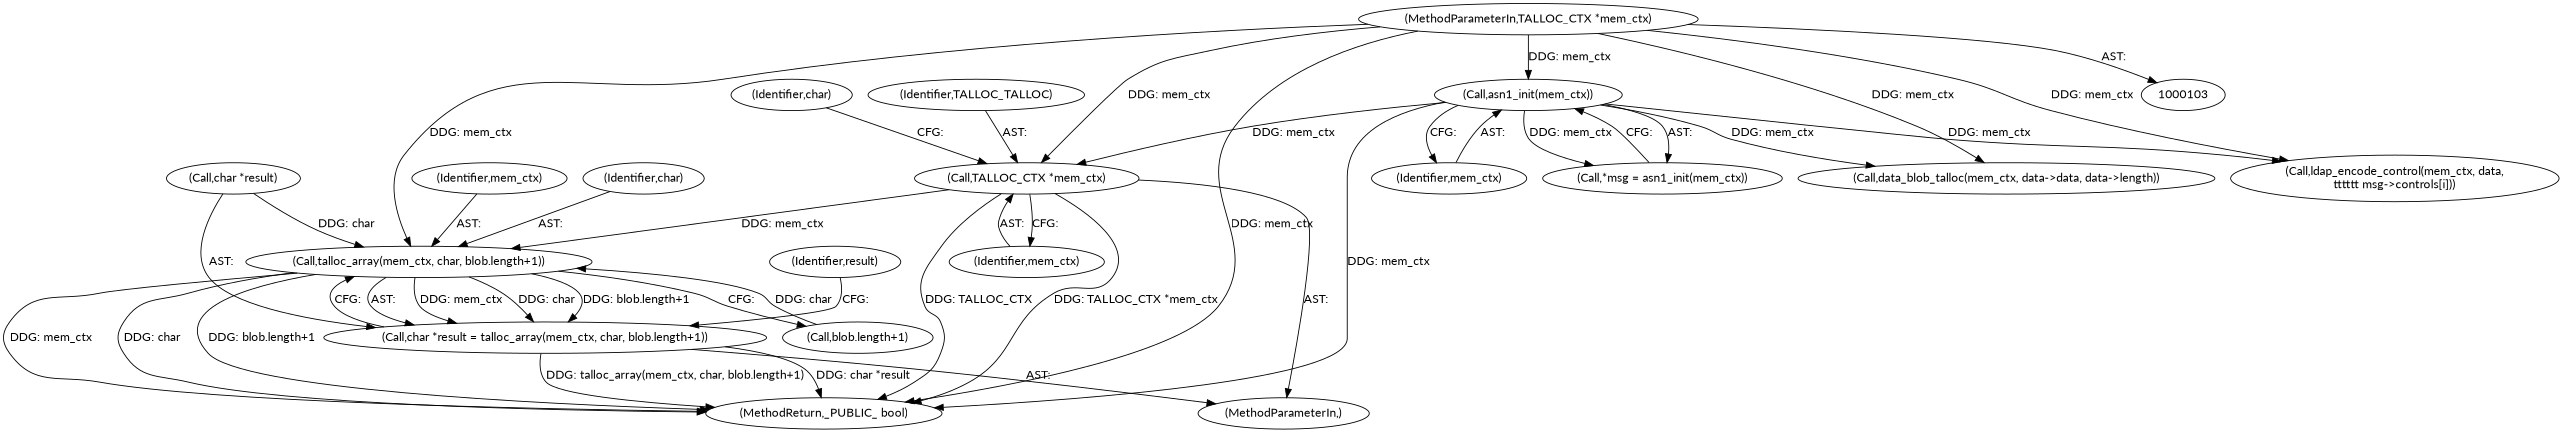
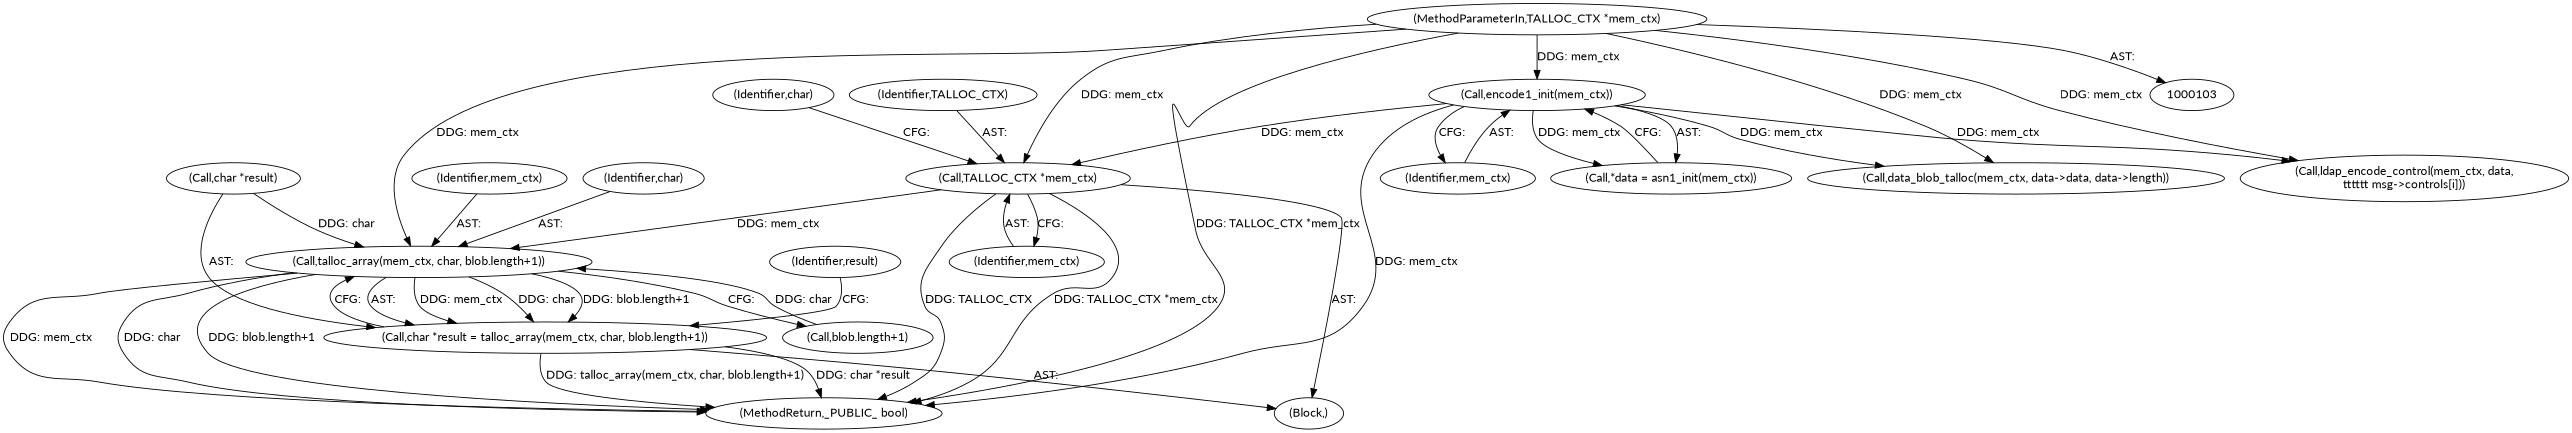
node "(Identifier,TALLOC_TALLOC)": label "(Identifier,TALLOC_TALLOC)" -> "(Identifier,TALLOC_CTX)"
node "(Call,asn1_init(mem_ctx))": label "(Call,asn1_init(mem_ctx))" -> "(Call,encode1_init(mem_ctx))"
node "(Call,*msg = asn1_init(mem_ctx))": label "(Call,*msg = asn1_init(mem_ctx))" -> "(Call,*data = asn1_init(mem_ctx))"
edge "(MethodParameterIn,TALLOC_CTX *mem_ctx)" -> "(MethodReturn,_PUBLIC_ bool)": label "DDG: mem_ctx" -> "DDG: TALLOC_CTX *mem_ctx"
node "(MethodParameterIn,)": label "(MethodParameterIn,)" -> "(Block,)"
